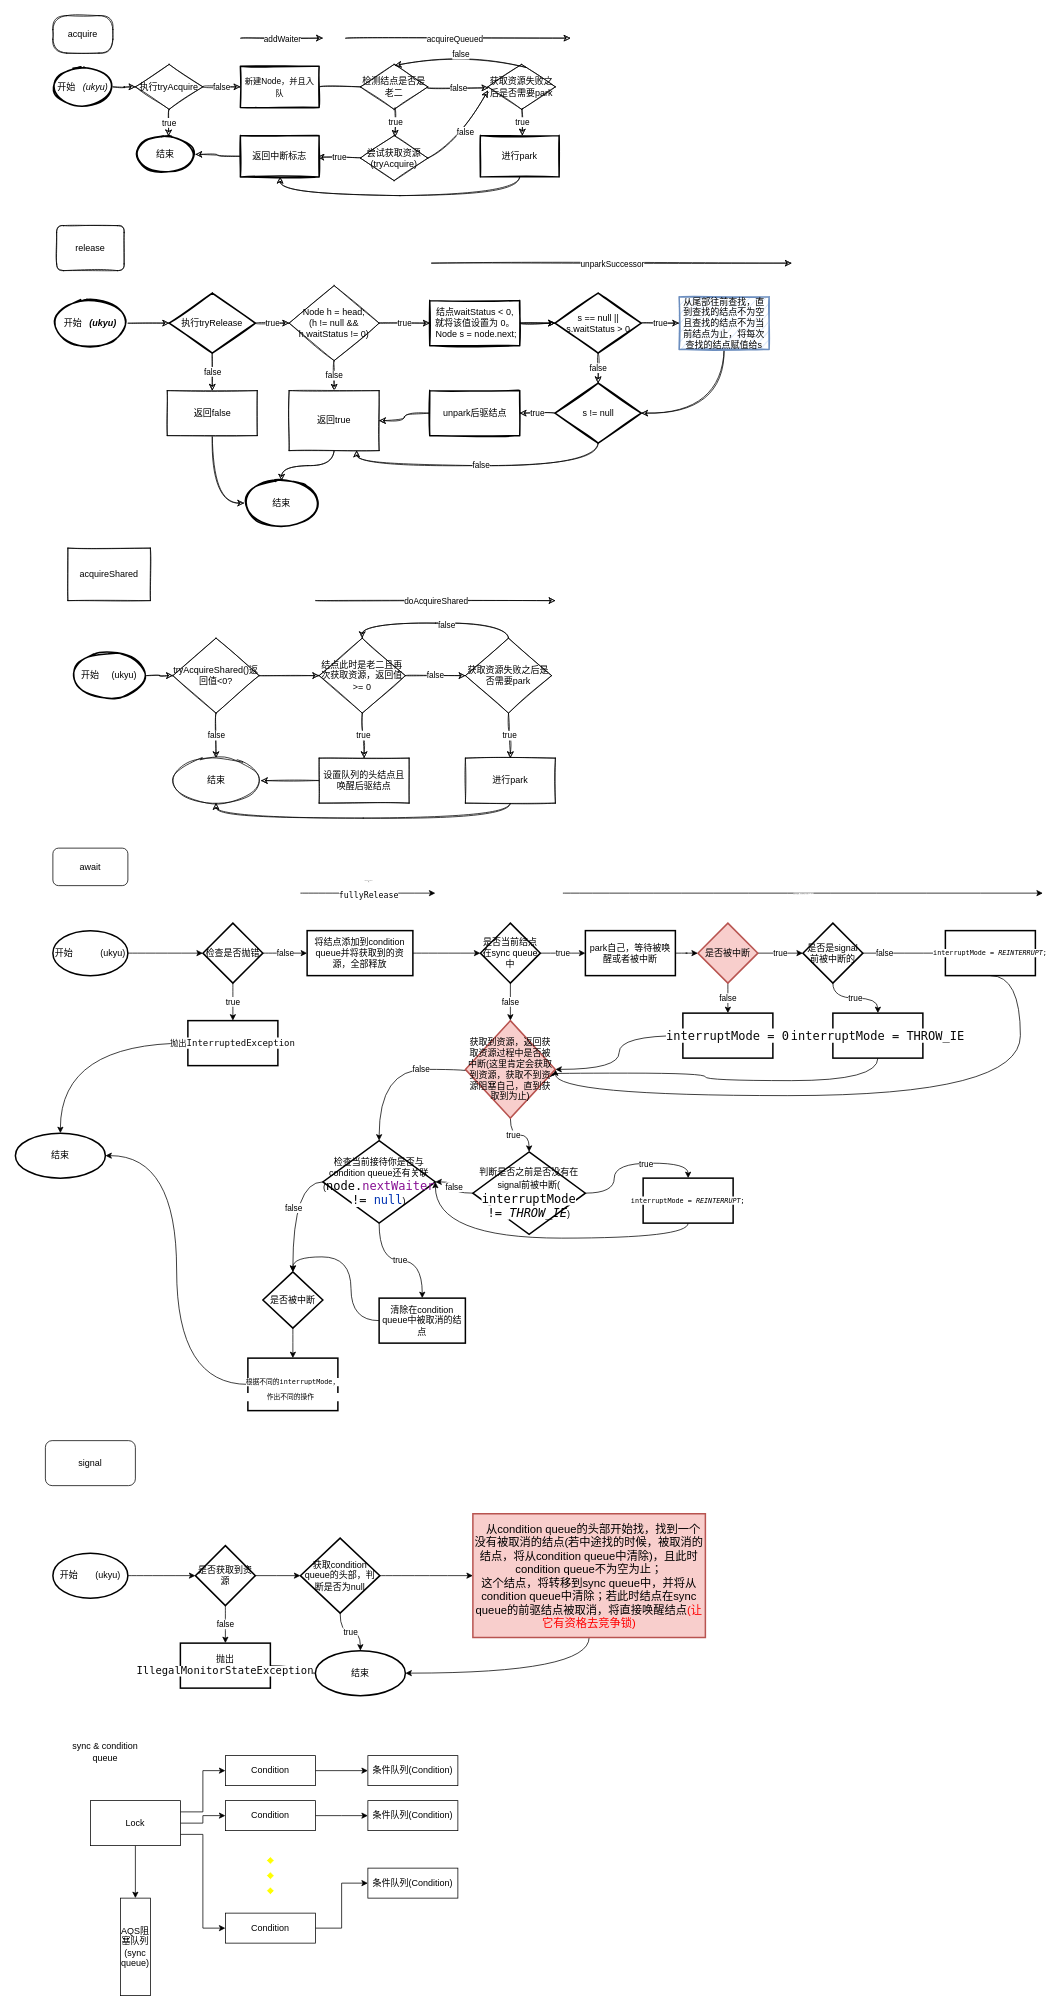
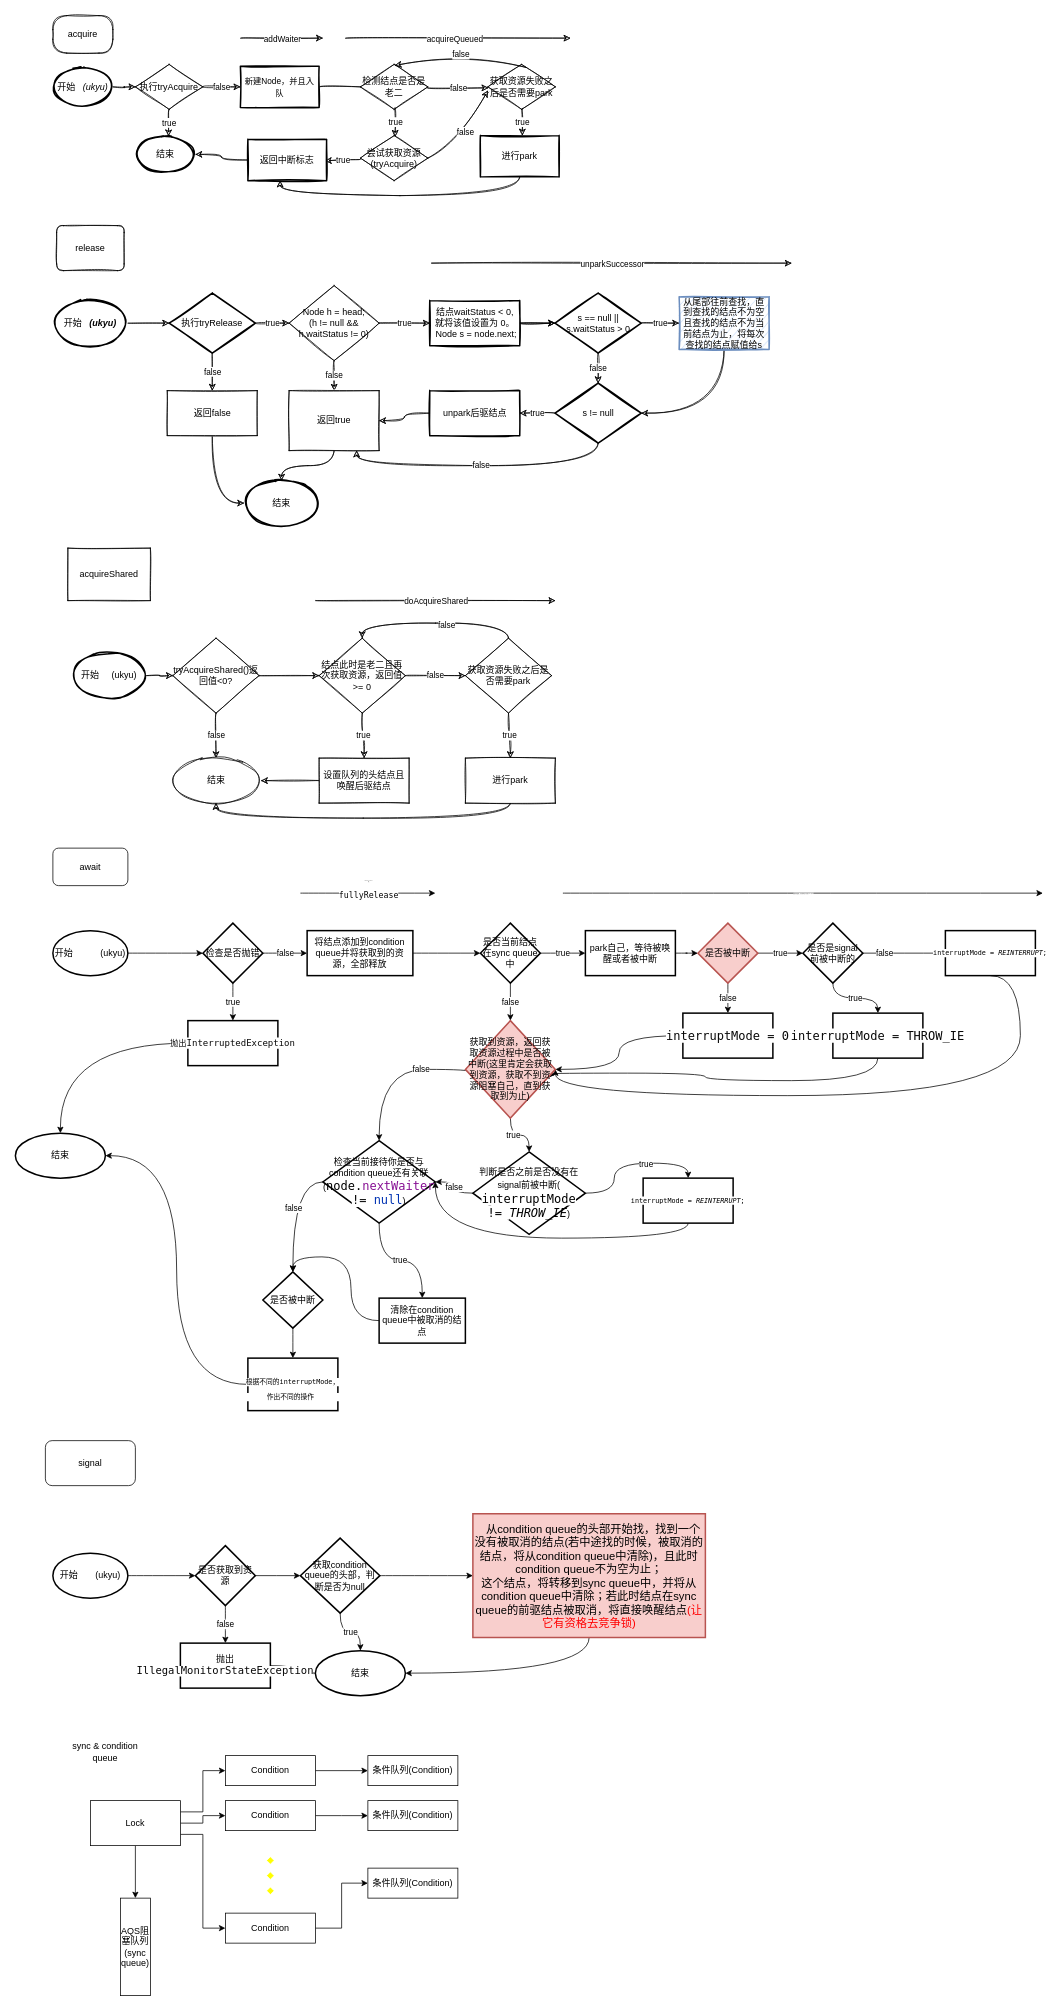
node "返回中断标志": moved (280, 156) -> (287, 160)
